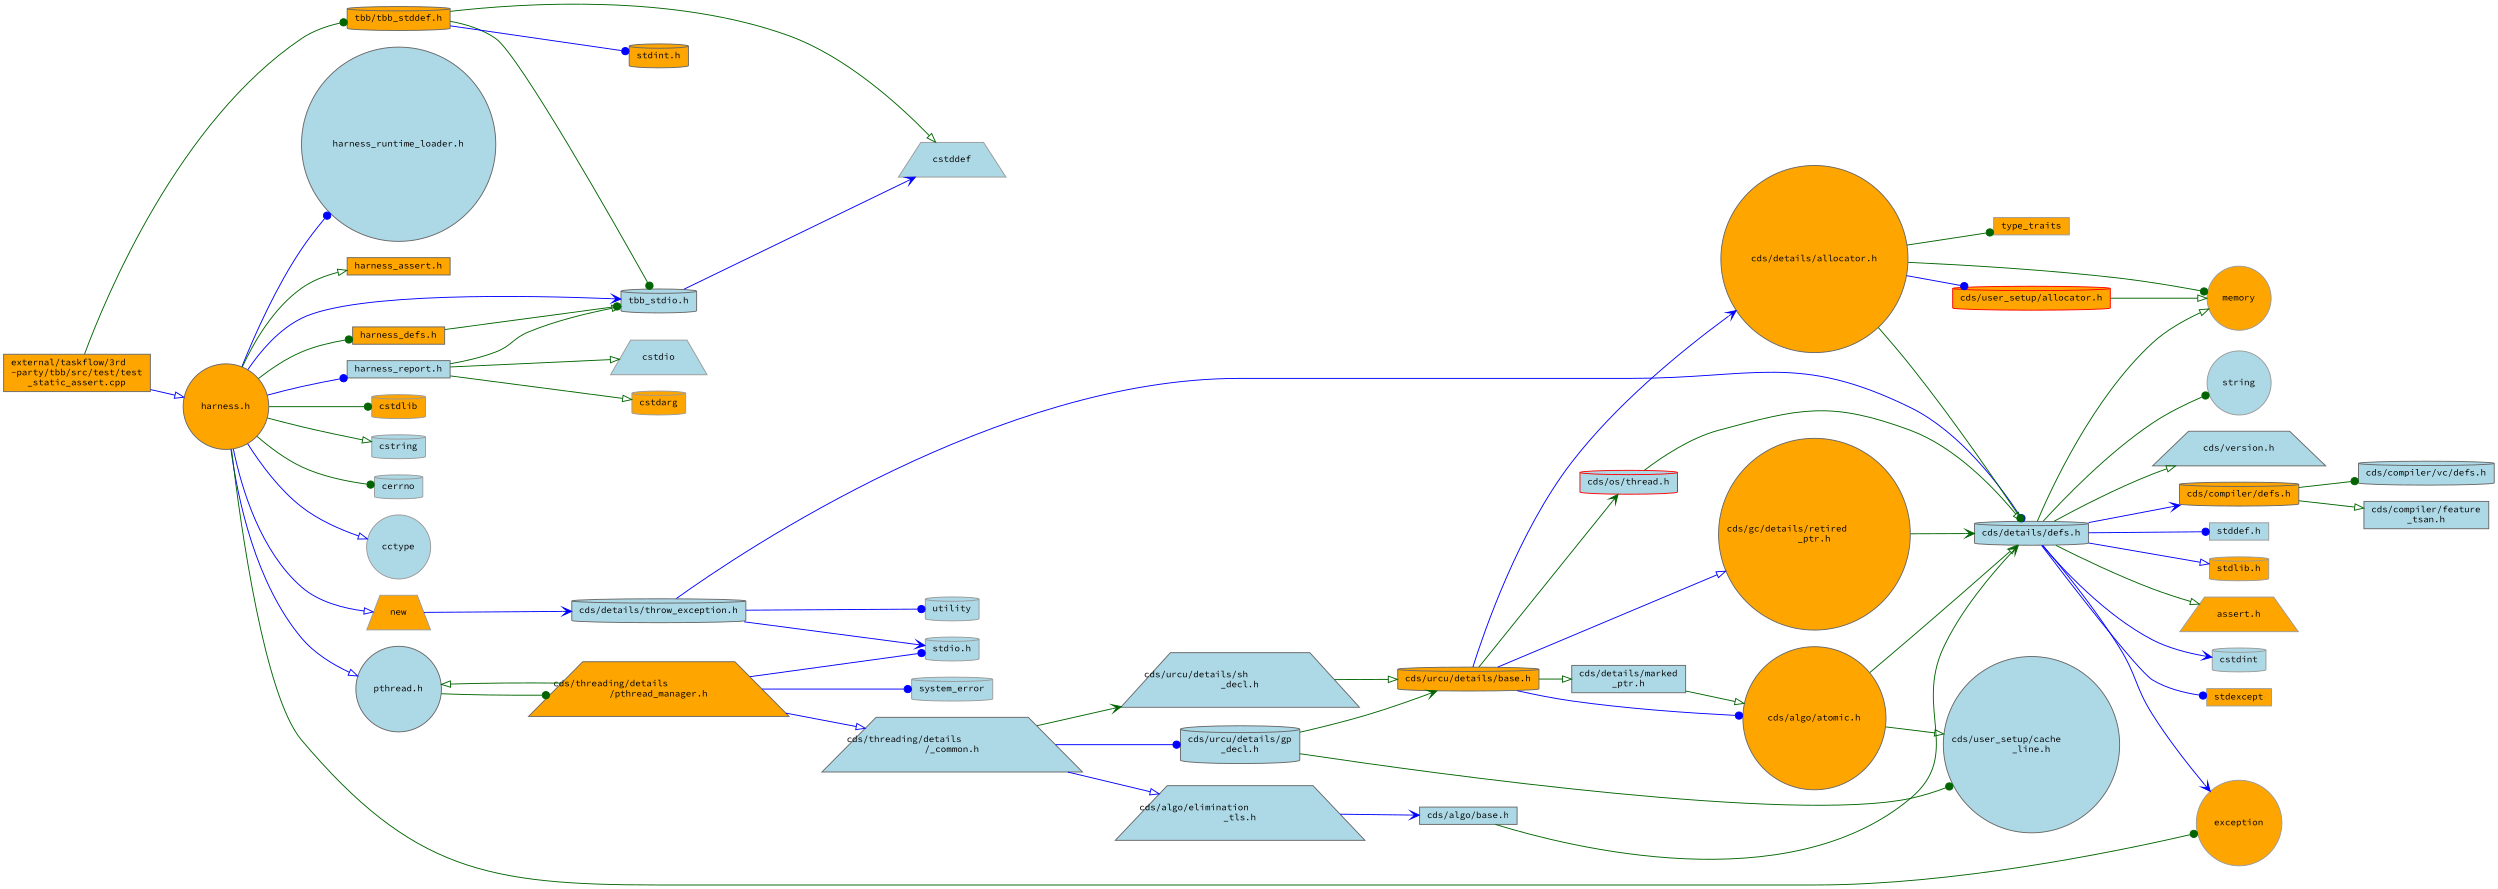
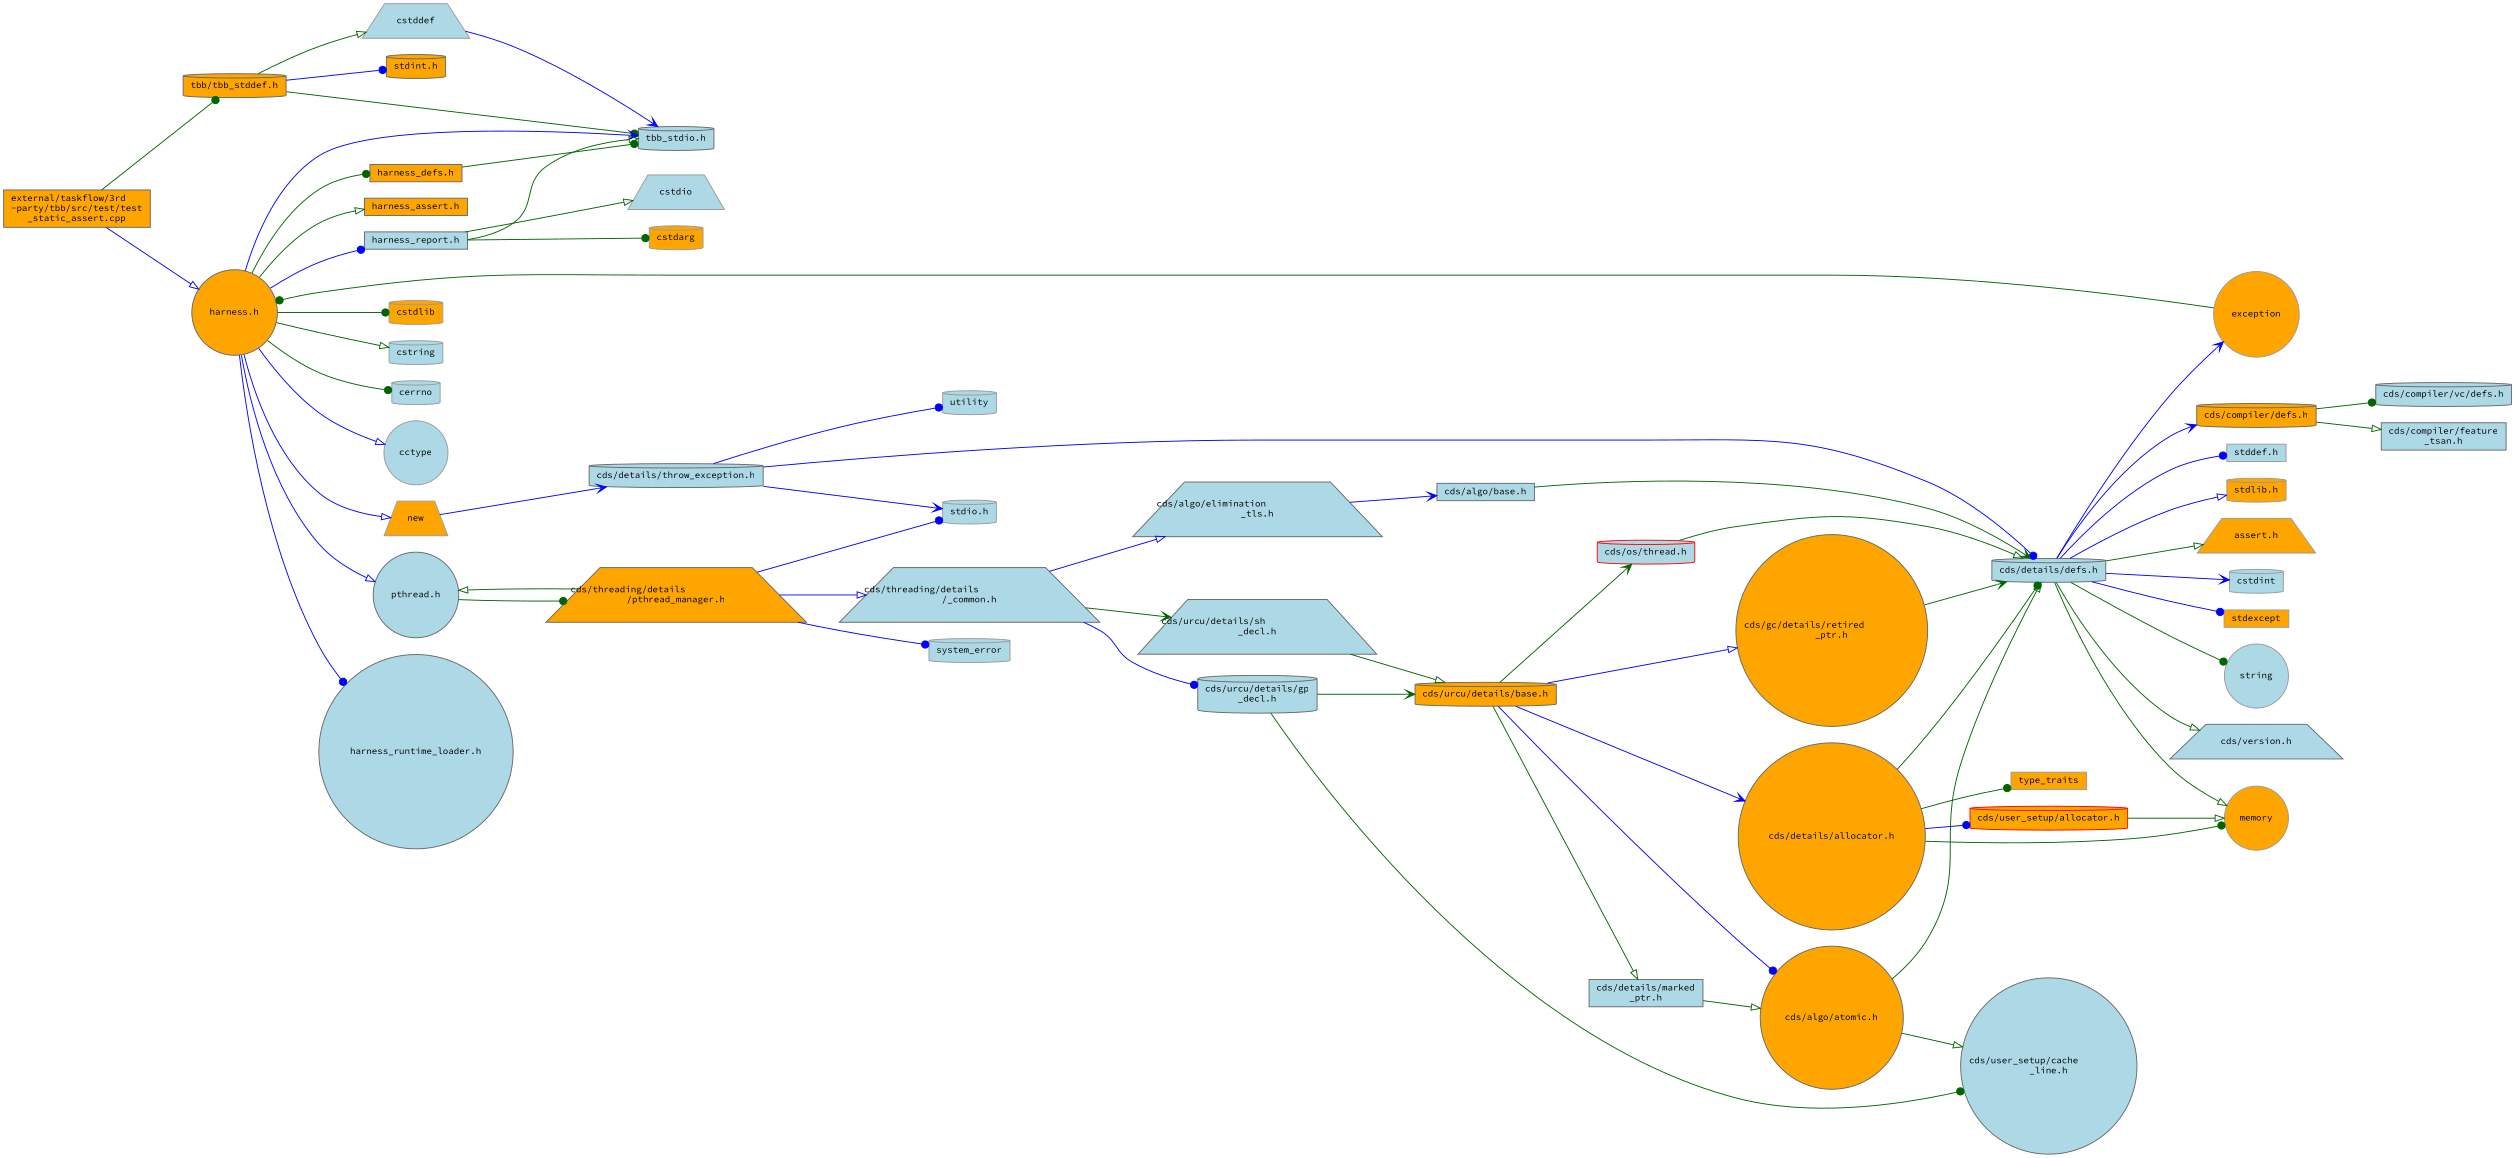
edge "tbb_stdio.h" -> "cstddef": reversed
edge "harness_report.h" -> "cstdarg": arrowhead onormal -> dot
edge "harness.h" -> "exception": reversed
